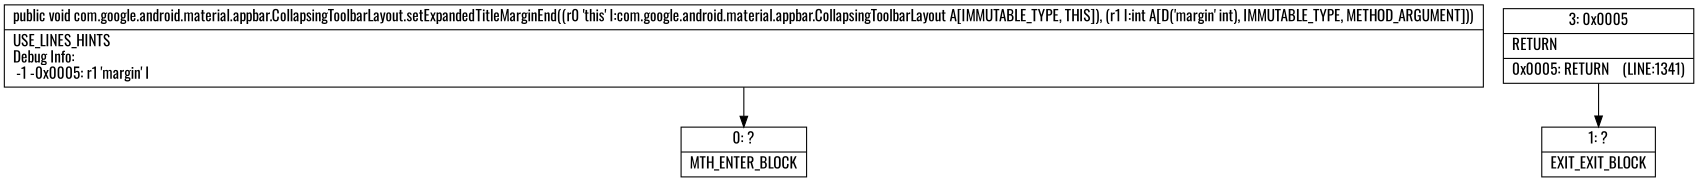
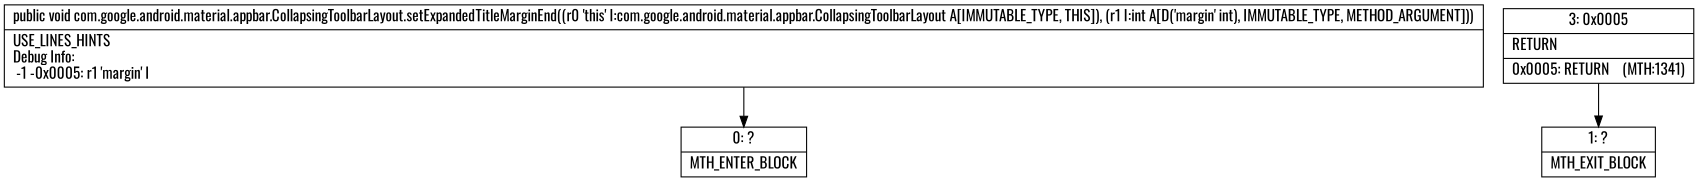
node "3: 0x0005": text "0x0005: RETURN    (LINE:1341)" -> "0x0005: RETURN    (MTH:1341)"
node "1: ?": text "EXIT_EXIT_BLOCK" -> "MTH_EXIT_BLOCK"
